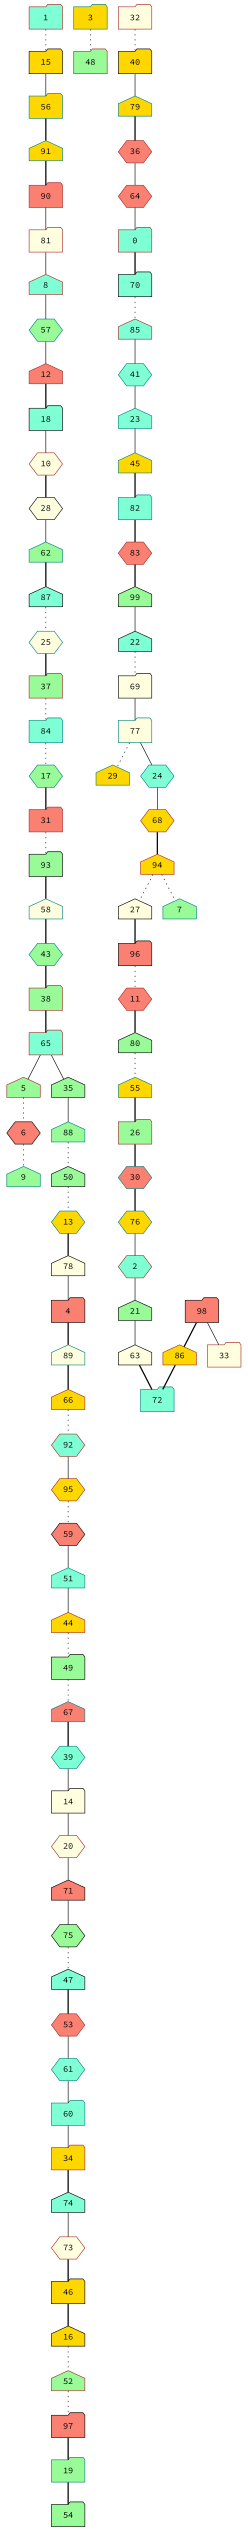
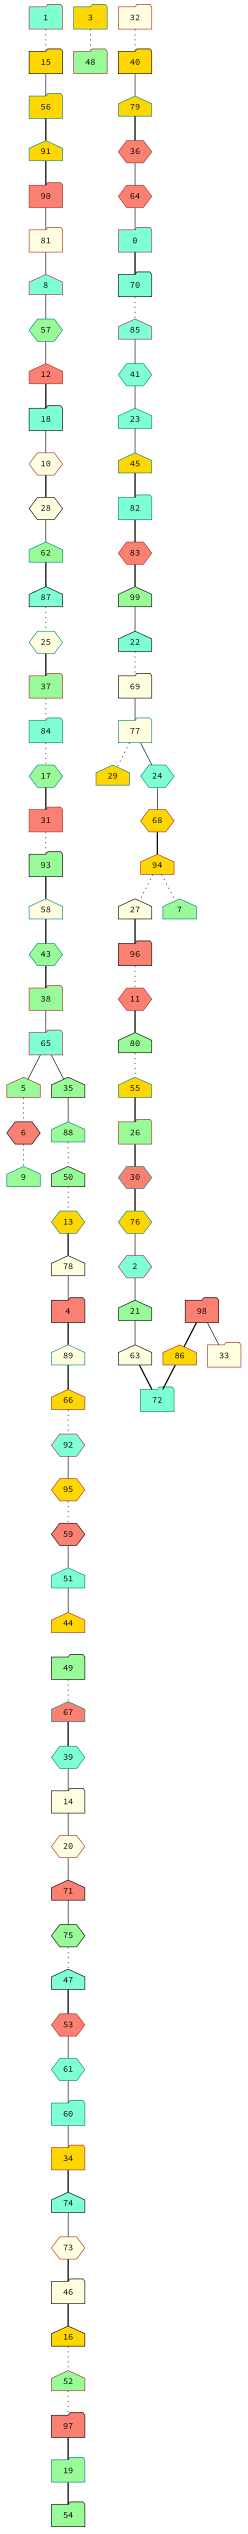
edge "38" -- "65": style bold -> solid
edge "44" -- "49": removed
node "46": fillcolor gold -> lightyellow
